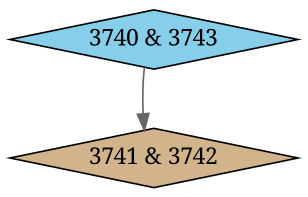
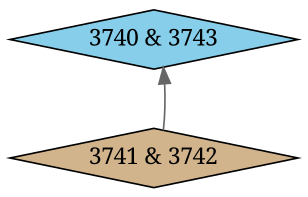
edge "3740 & 3743" -> "3741 & 3742": reversed
